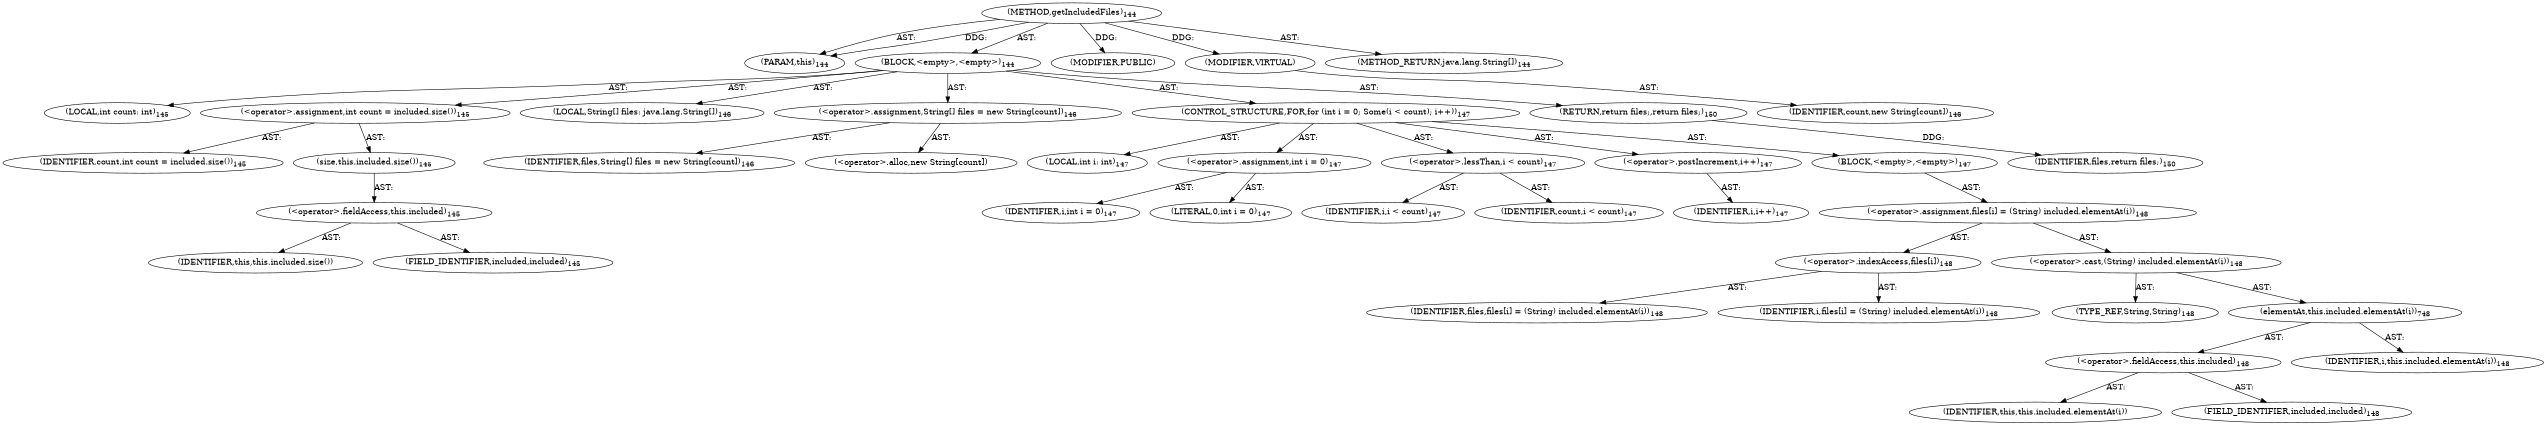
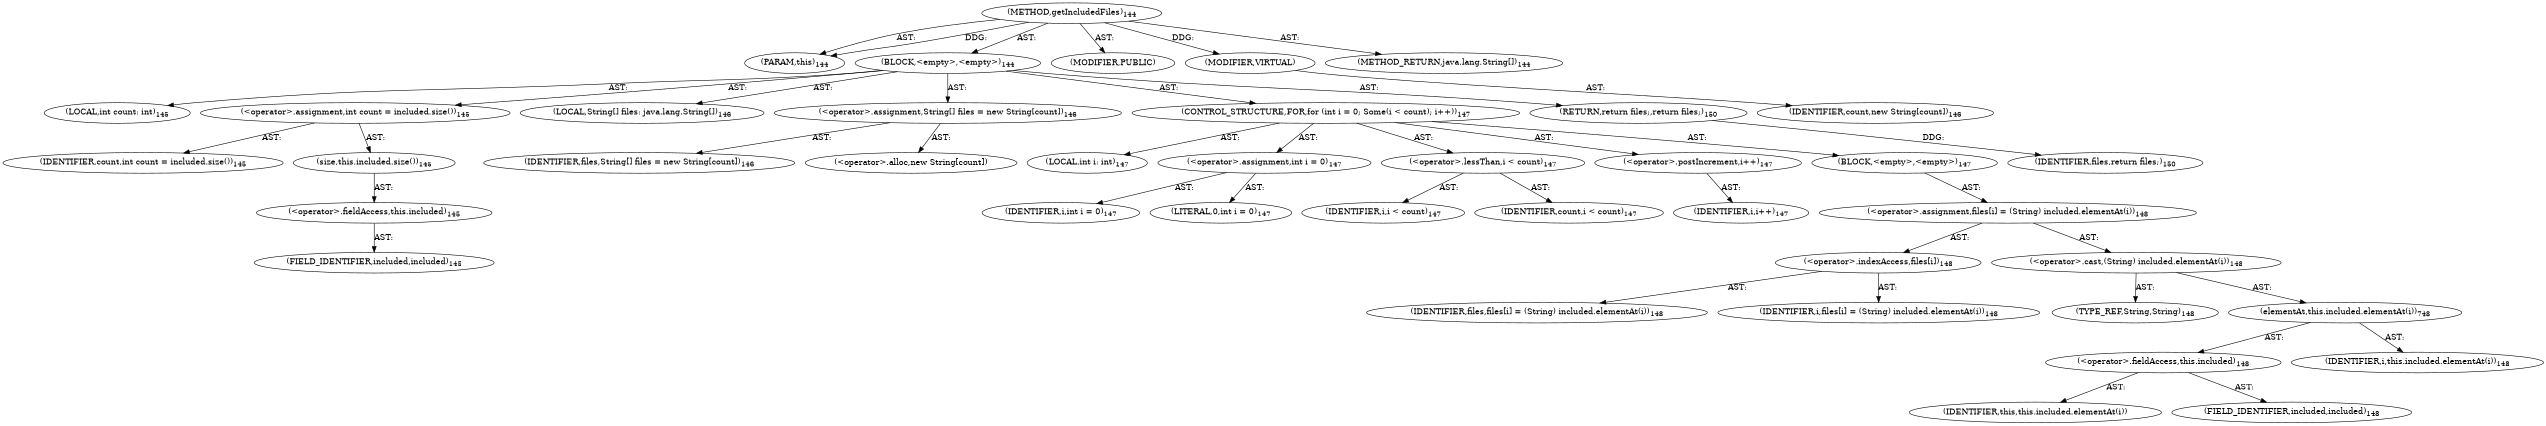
edge "(METHOD,getIncludedFiles)" -> "(MODIFIER,PUBLIC)": label "DDG: " -> "AST: "
node "(IDENTIFIER,this,this.included.size())": removed
